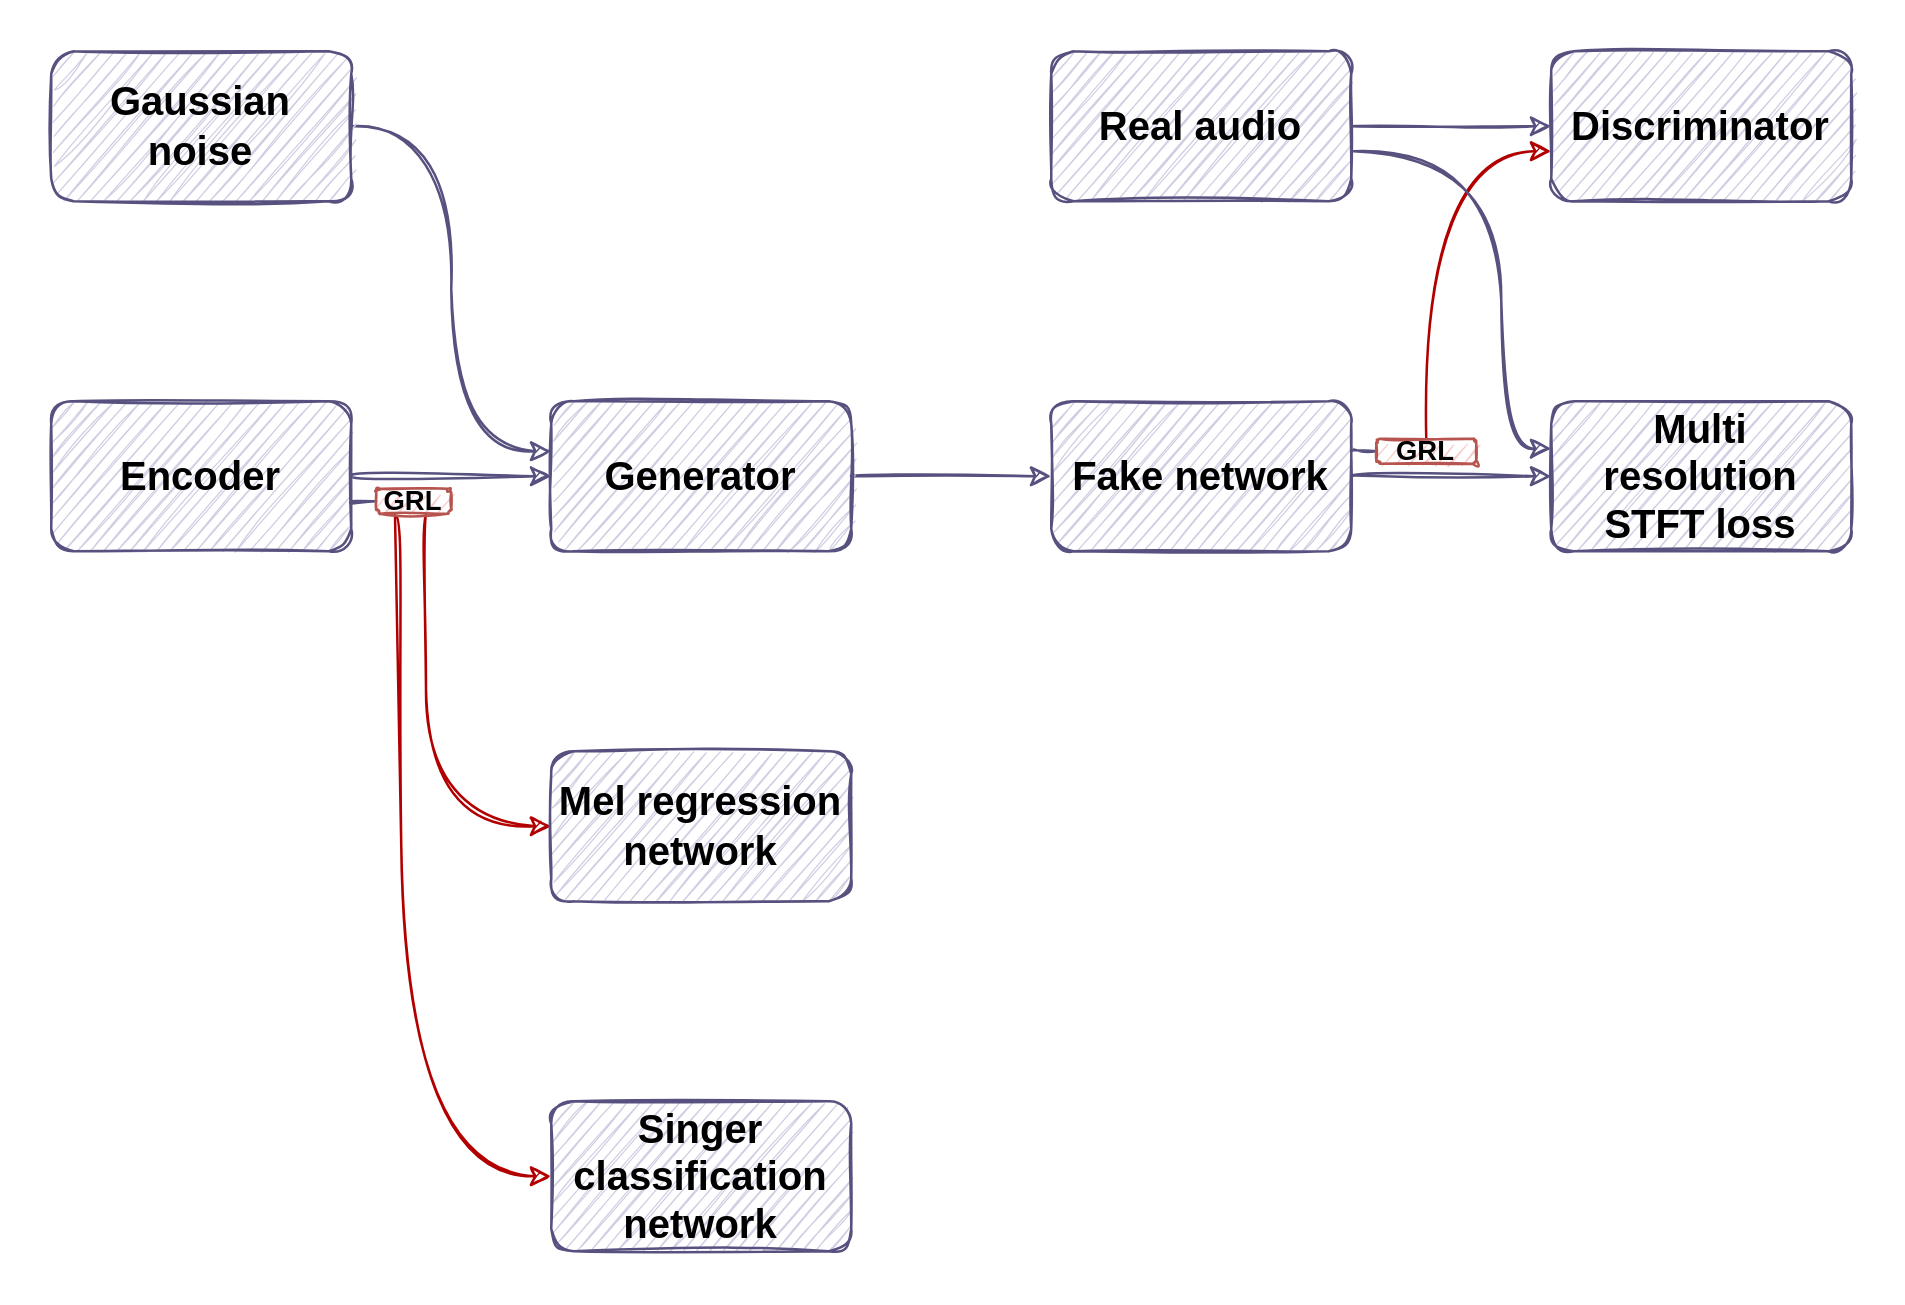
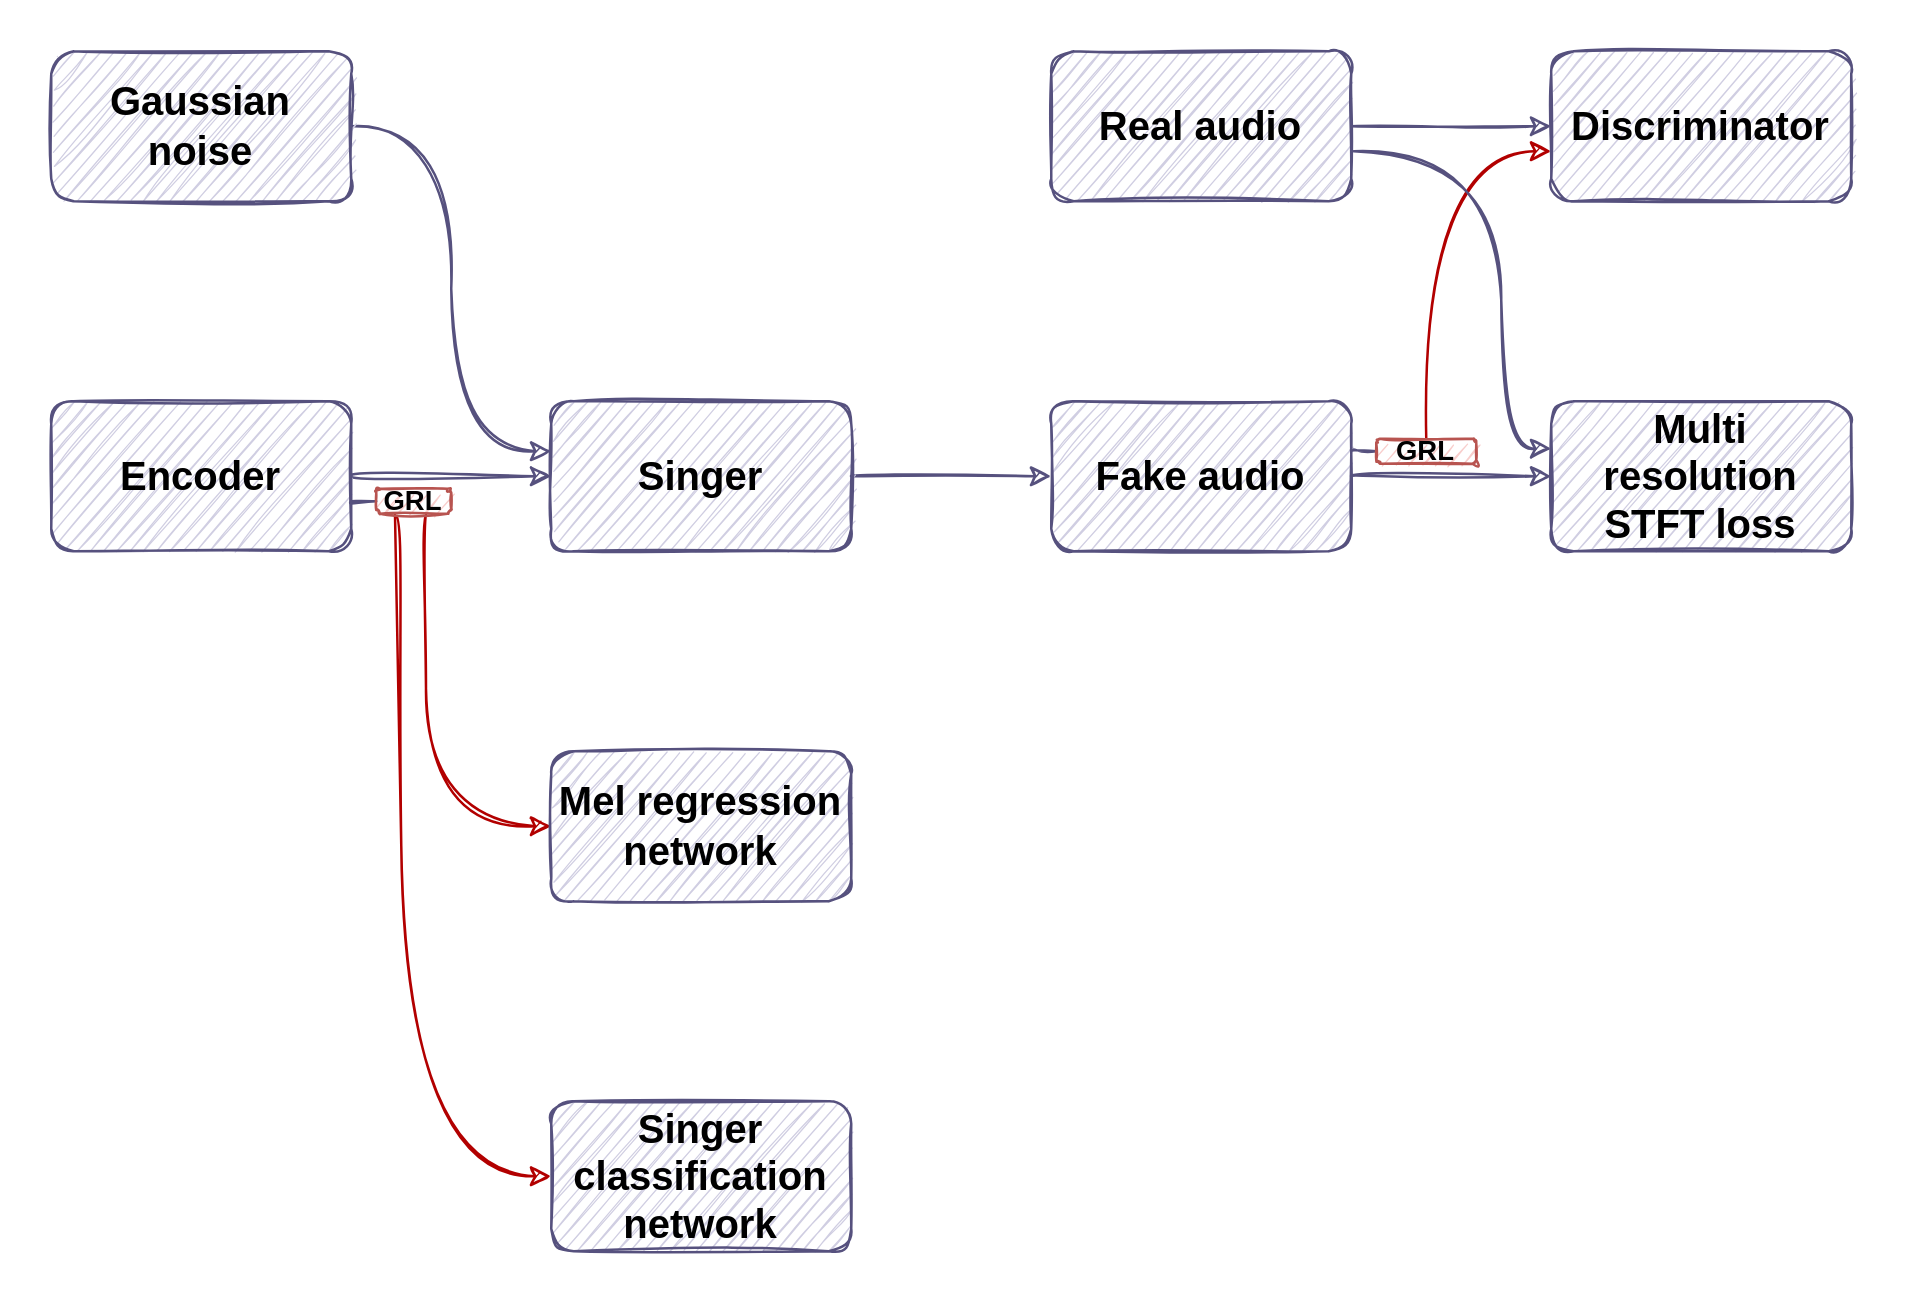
node "Generator": label "Generator" -> "Singer"
node "Fake network": label "Fake network" -> "Fake audio"
